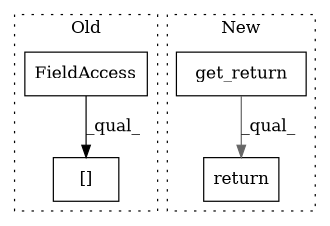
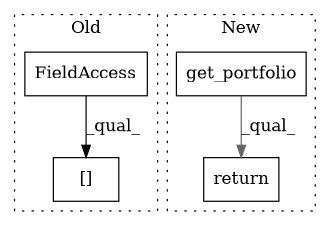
node "get_return": label "get_return" -> "get_portfolio"
